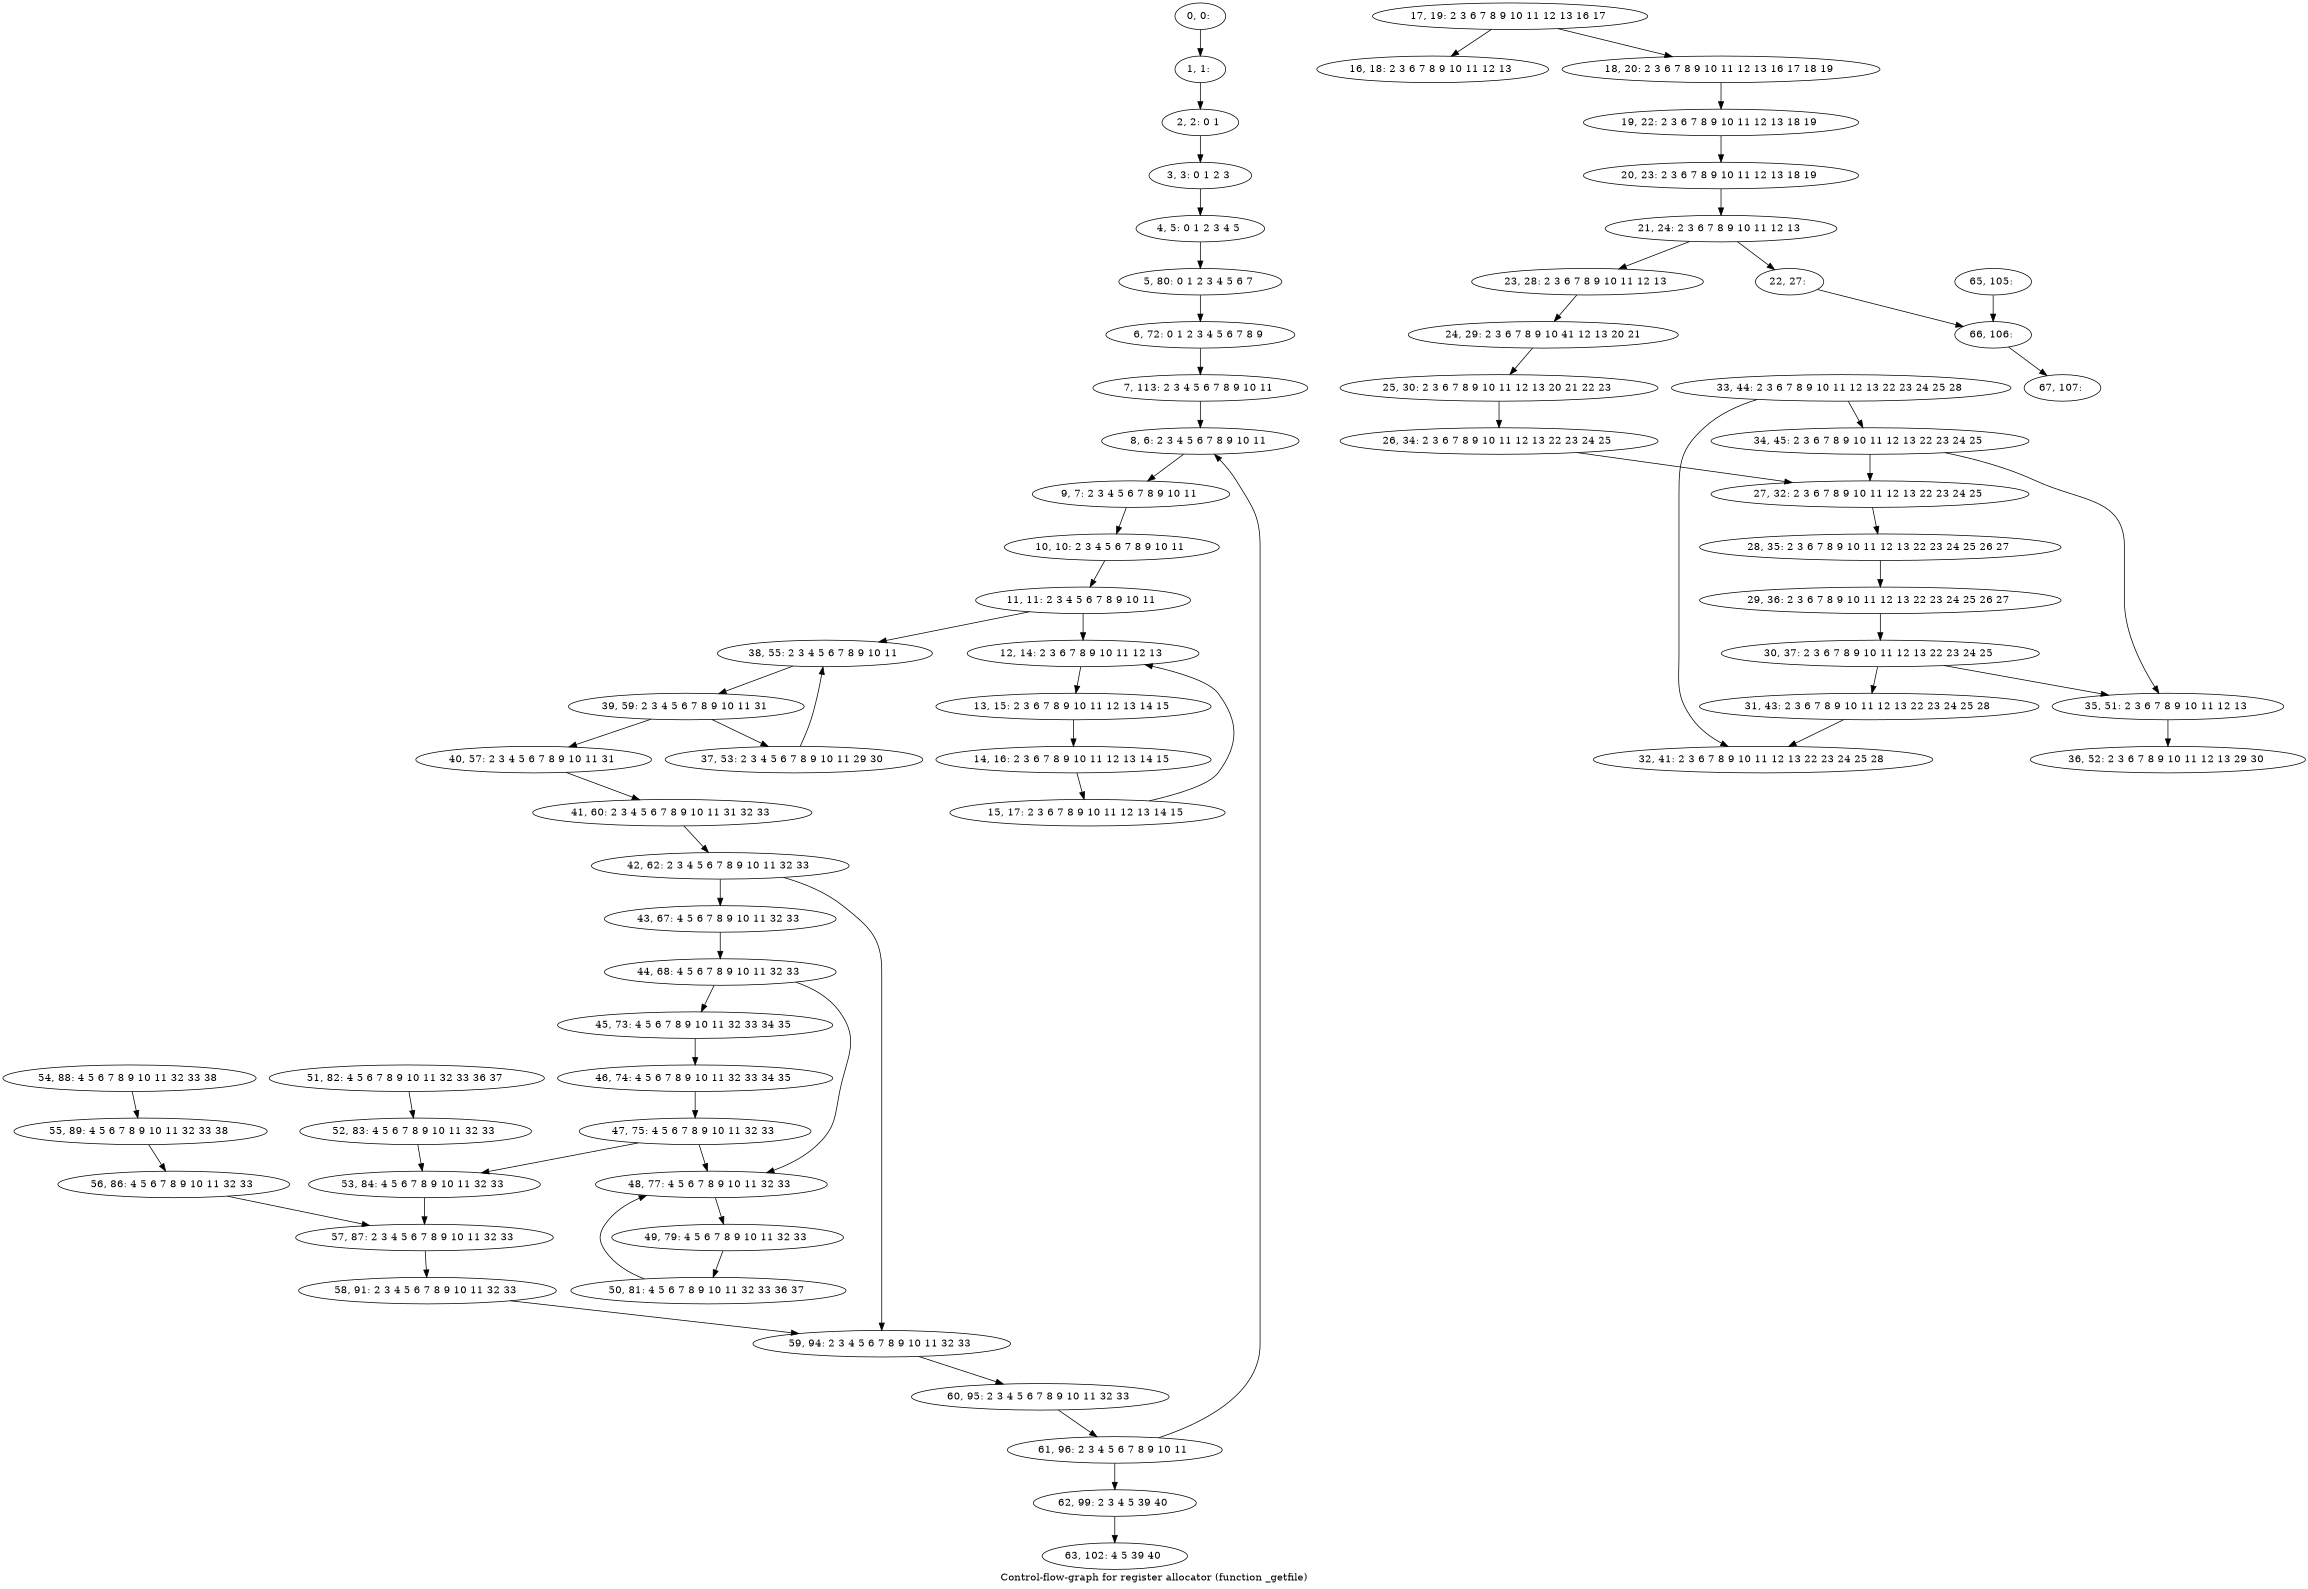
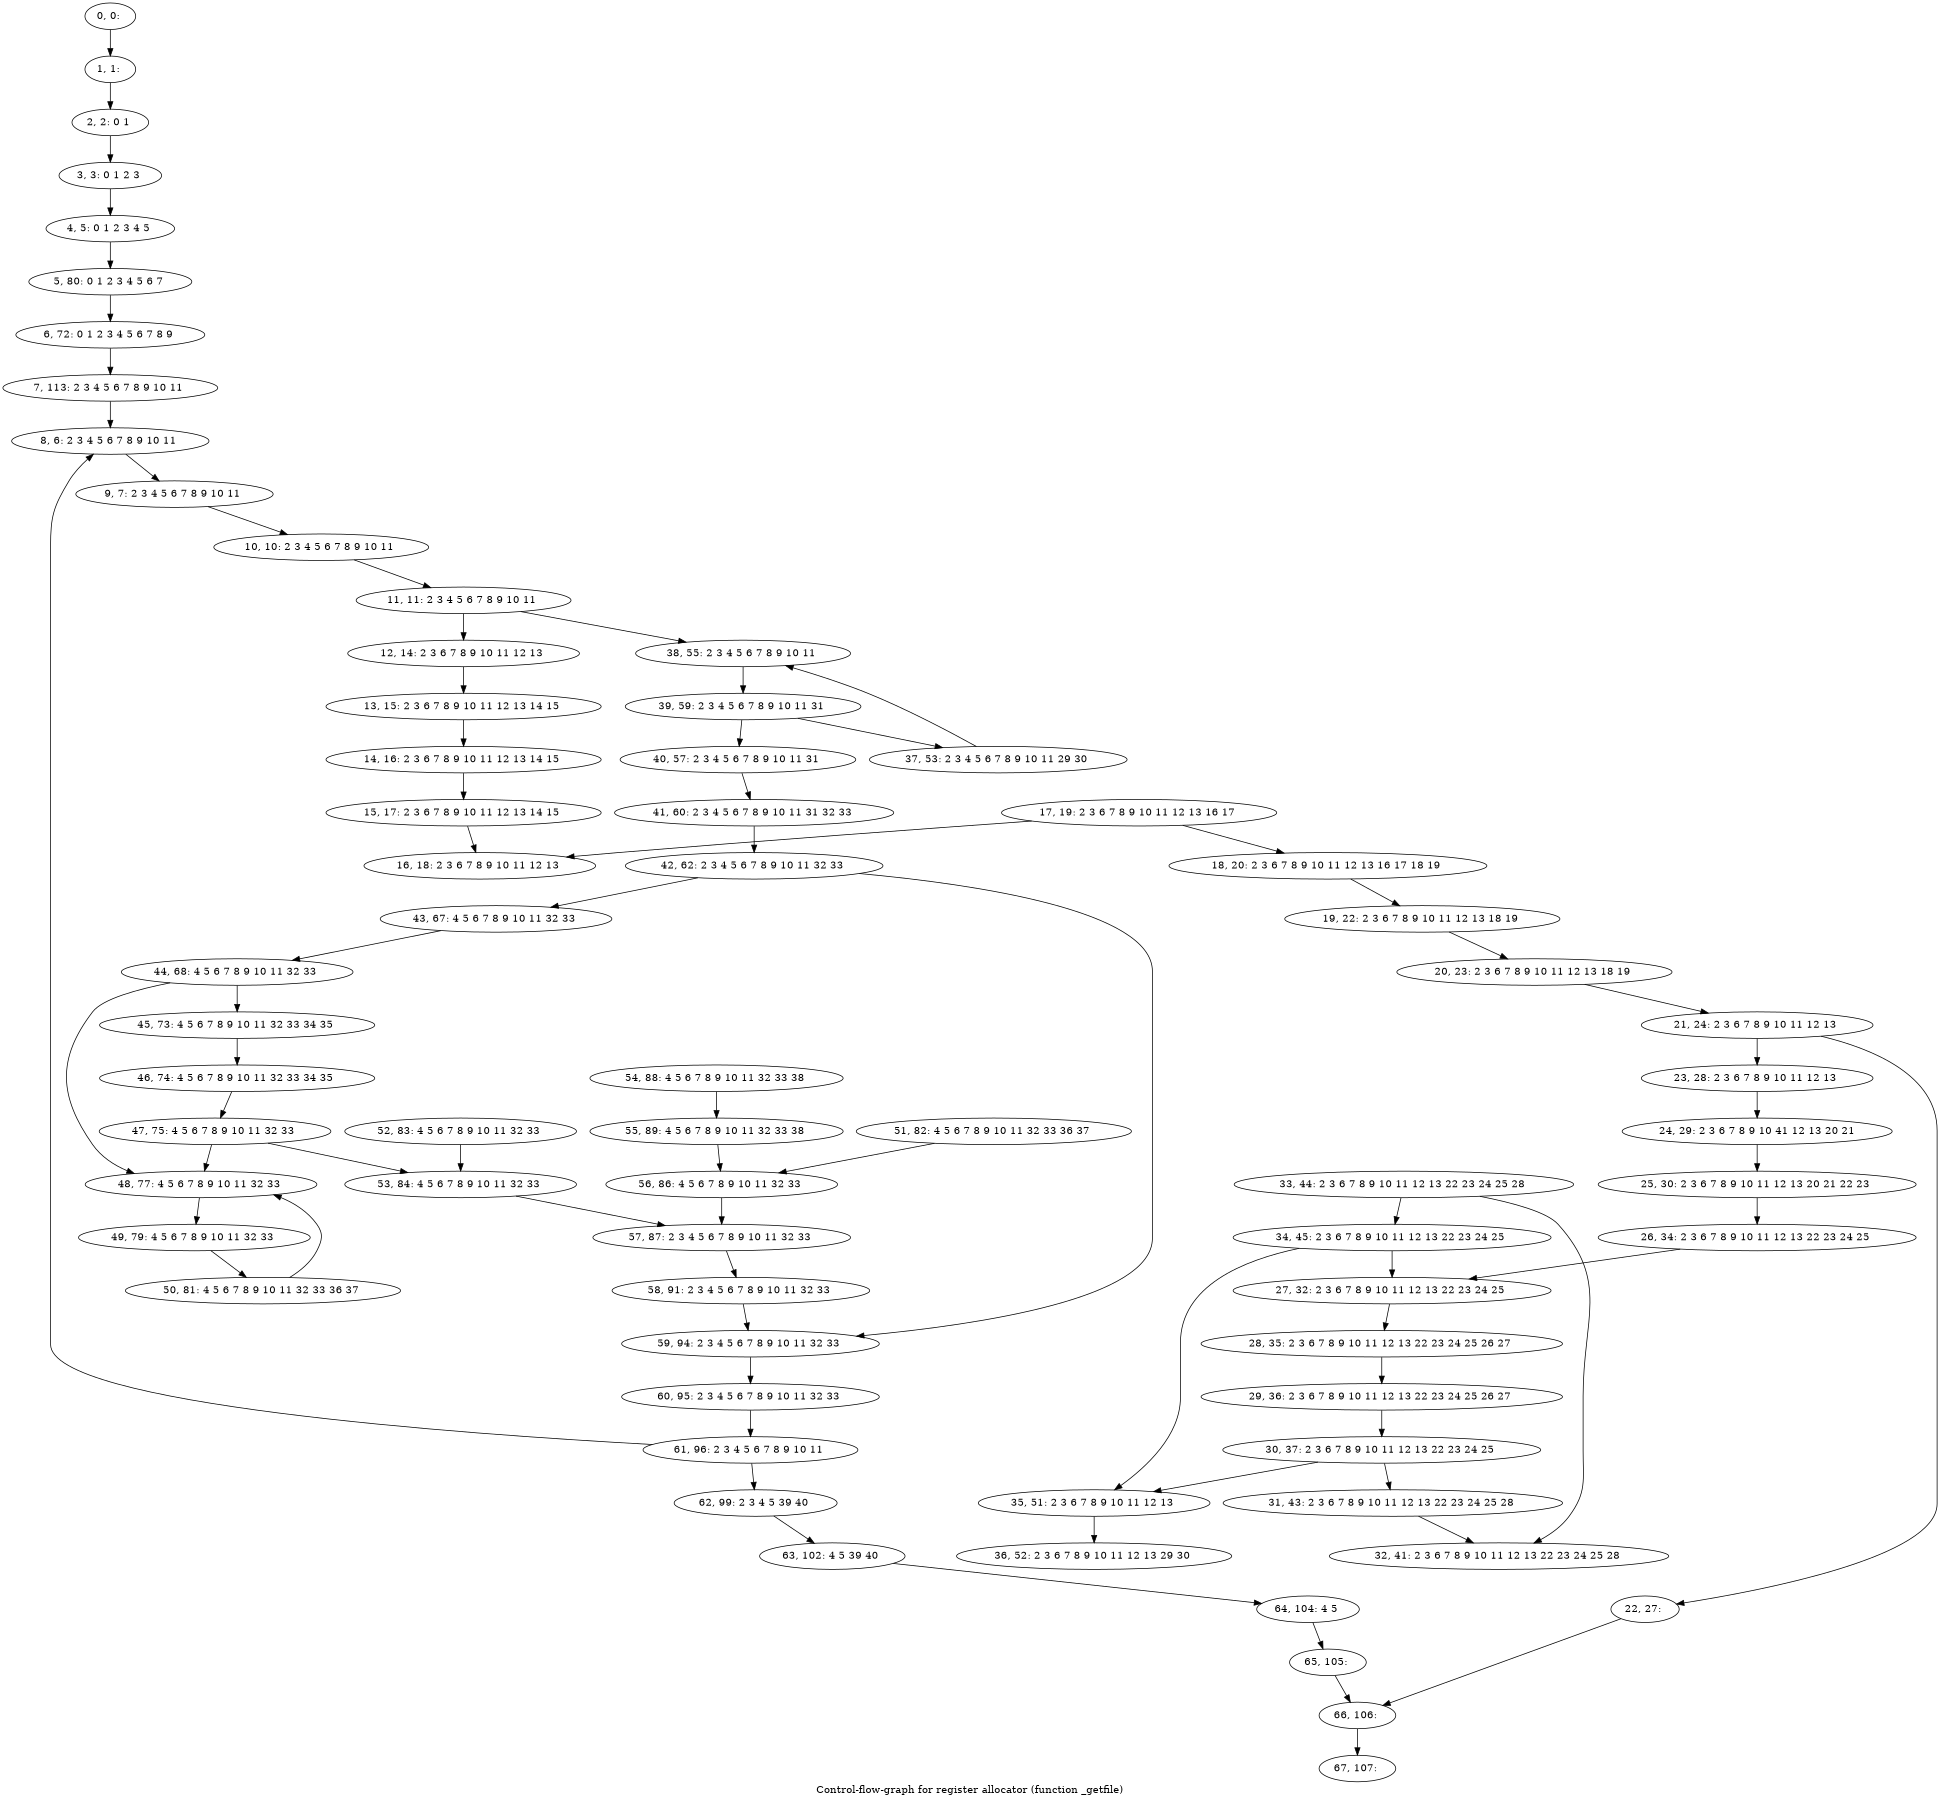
edge "15, 17: 2 3 6 7 8 9 10 11 12 13 14 15" -> "12, 14: 2 3 6 7 8 9 10 11 12 13": now "15, 17: 2 3 6 7 8 9 10 11 12 13 14 15" -> "16, 18: 2 3 6 7 8 9 10 11 12 13"
edge "51, 82: 4 5 6 7 8 9 10 11 32 33 36 37" -> "52, 83: 4 5 6 7 8 9 10 11 32 33": now "51, 82: 4 5 6 7 8 9 10 11 32 33 36 37" -> "56, 86: 4 5 6 7 8 9 10 11 32 33"
node "64, 104: 4 5": added
